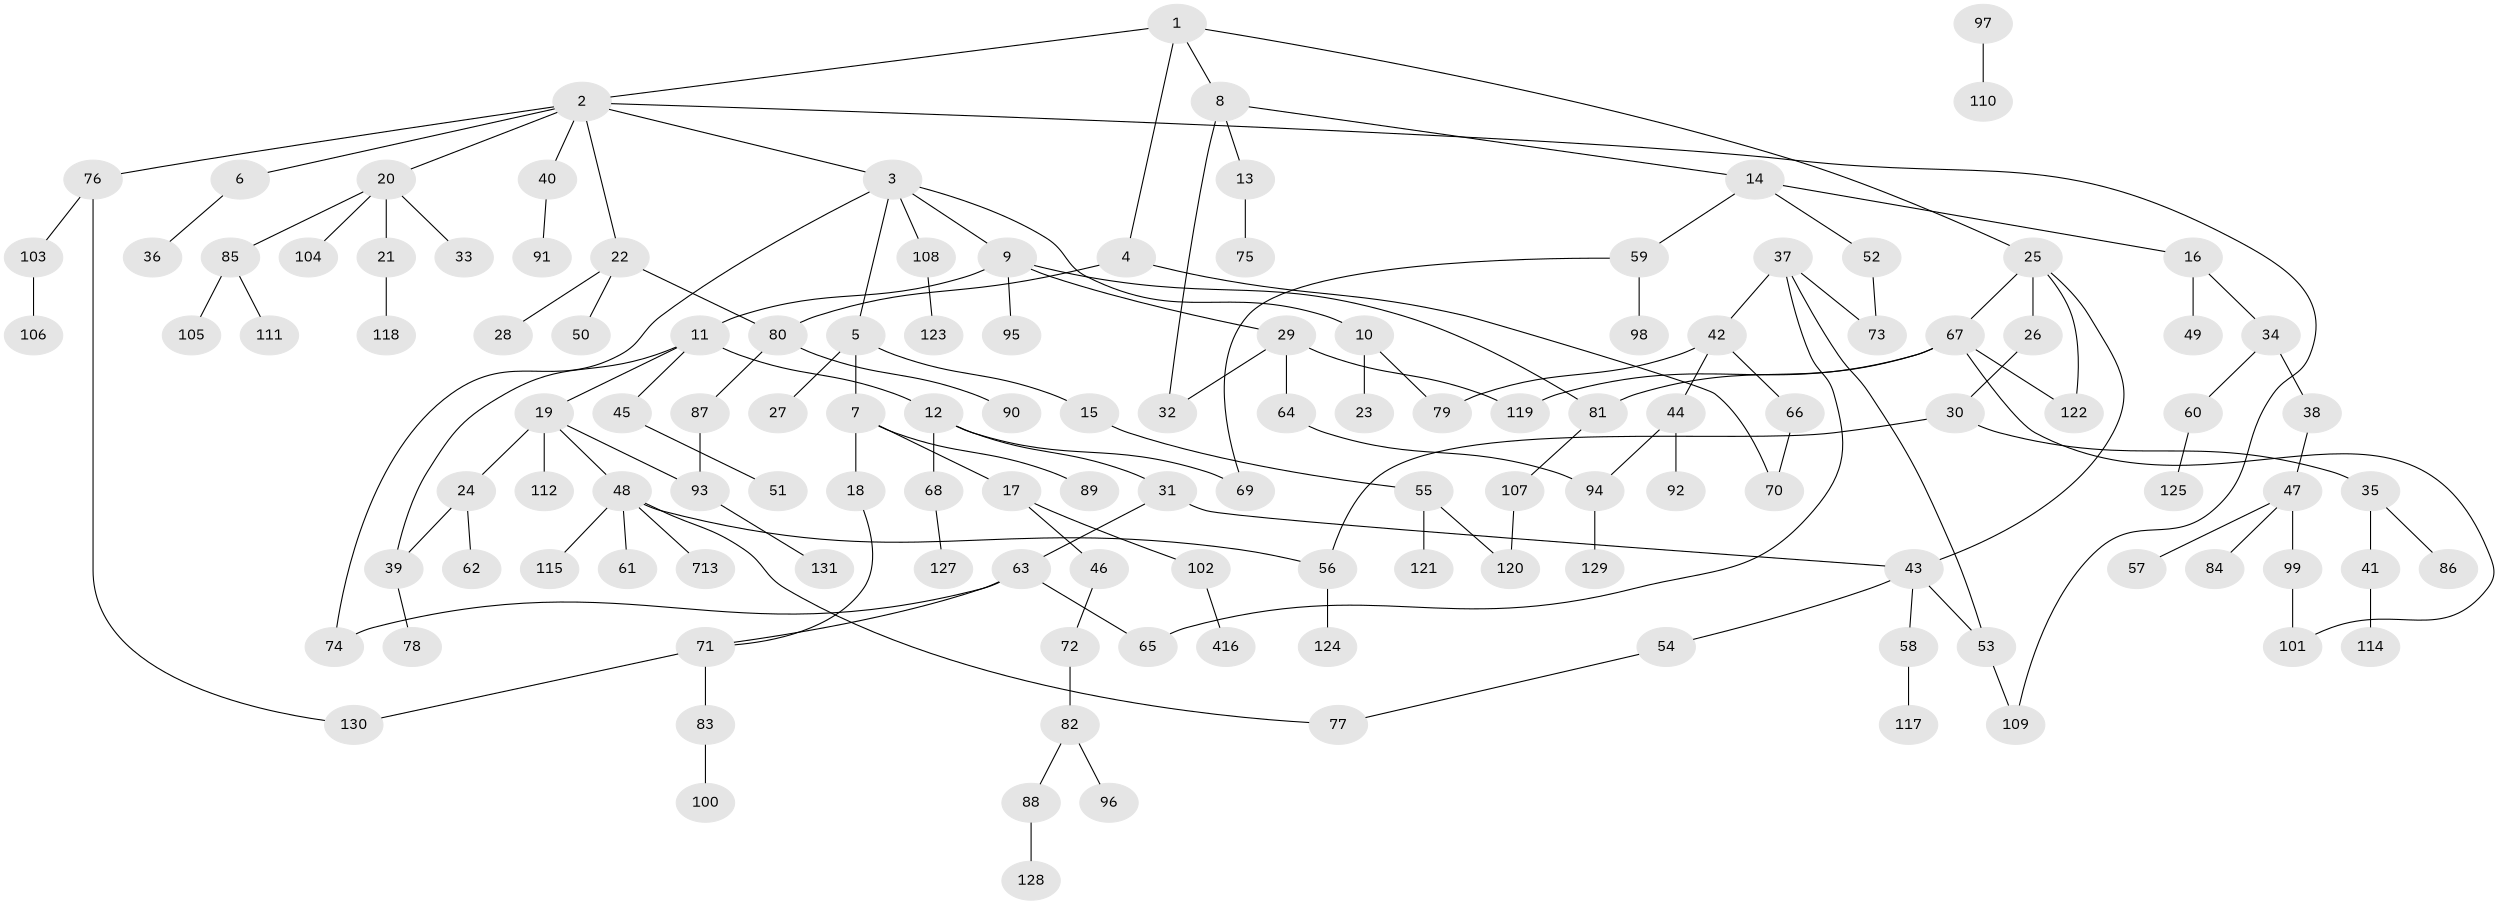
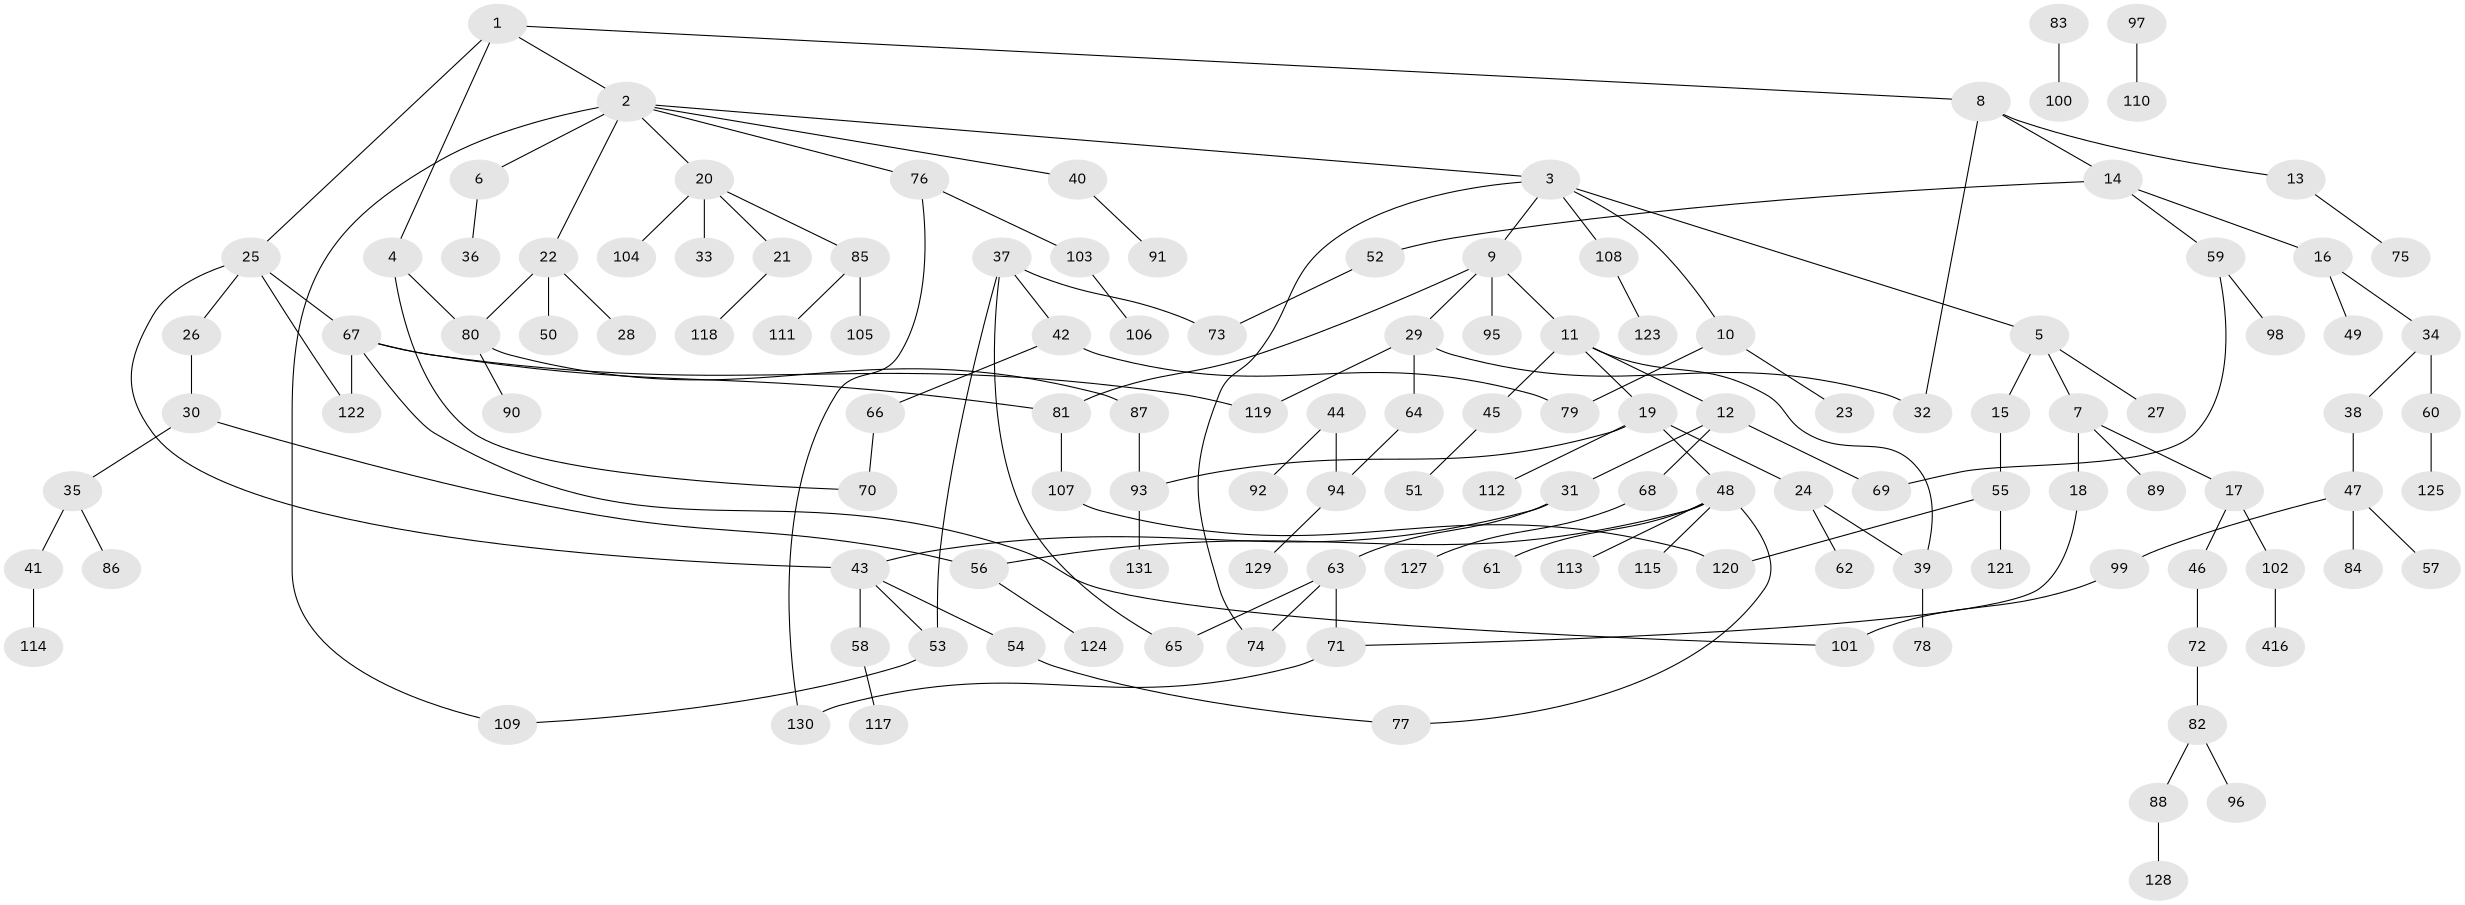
edge "42" -- "44": removed
node "713": label "713" -> "113"
edge "71" -- "83": removed
